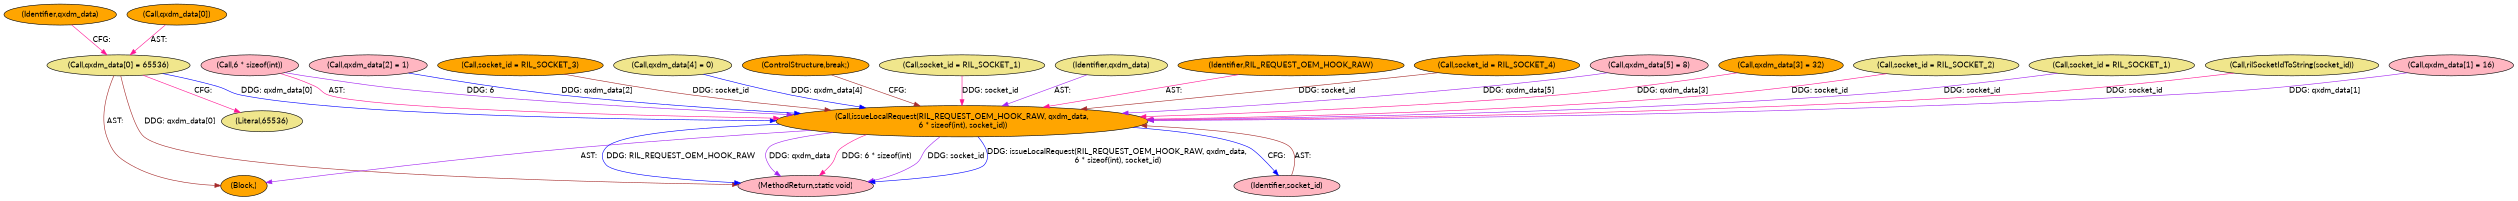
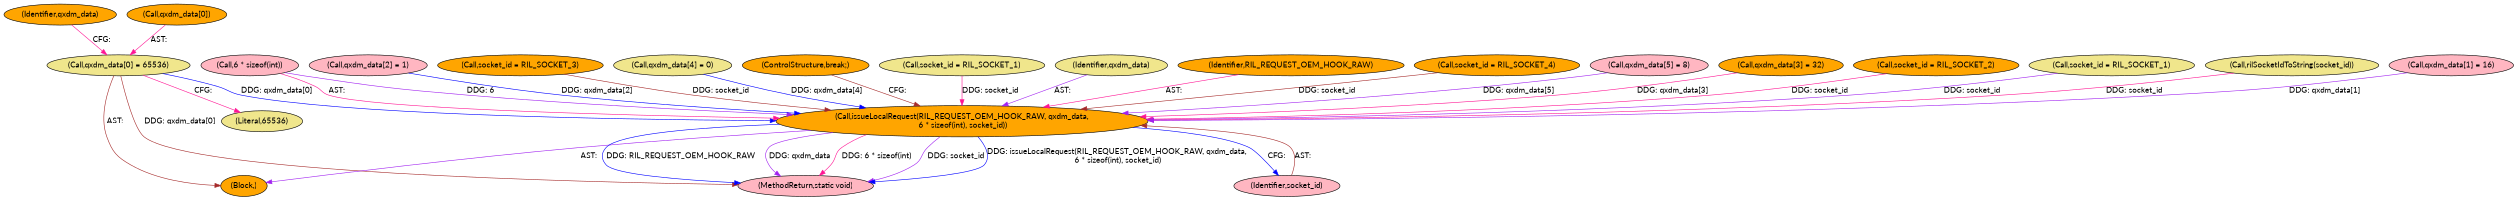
node "(Call,socket_id = RIL_SOCKET_2)": fillcolor khaki -> orange
